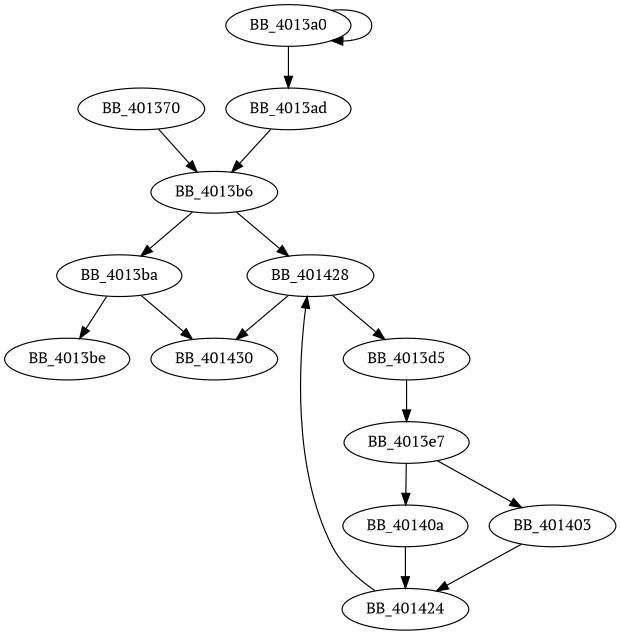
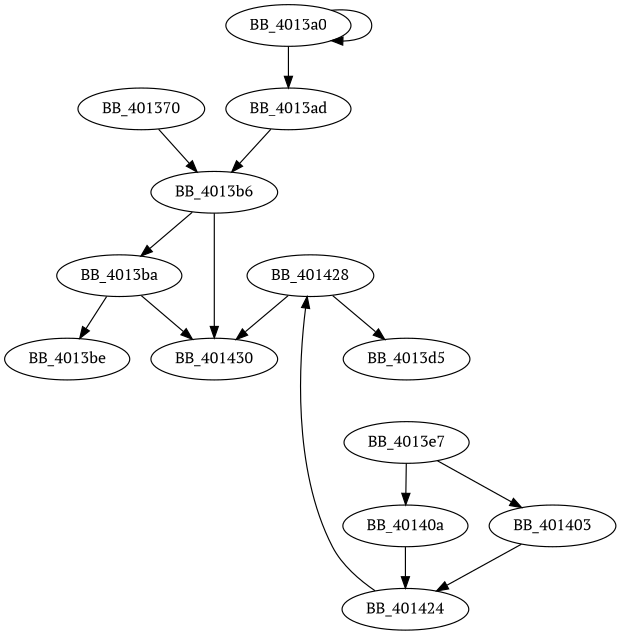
edge "BB_4013b6" -> "BB_401428": now "BB_4013b6" -> "BB_401430"
edge "BB_4013d5" -> "BB_4013e7": removed
